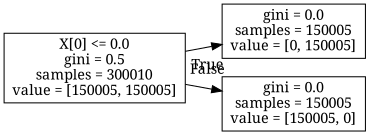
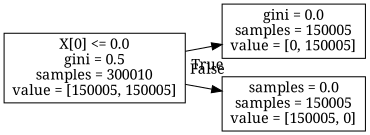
node "gini = 0.0 samples = 150005 value = [150005, 0]": label "gini = 0.0 samples = 150005 value = [150005, 0]" -> "samples = 0.0 samples = 150005 value = [150005, 0]"
